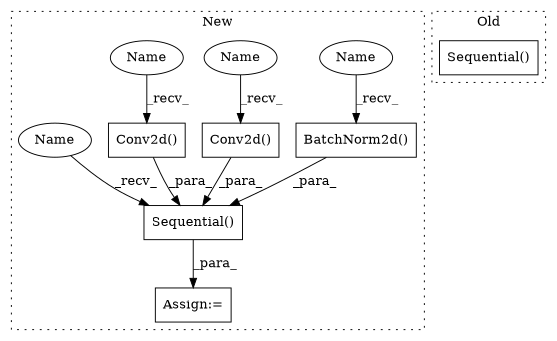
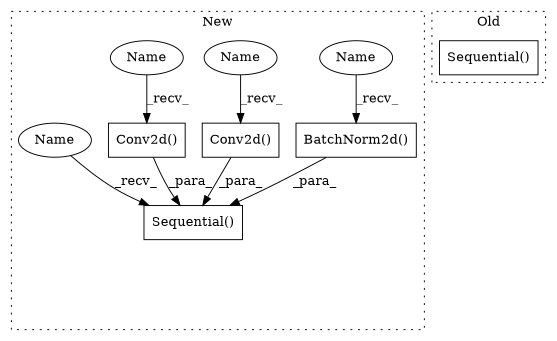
node "Assign:=": removed
